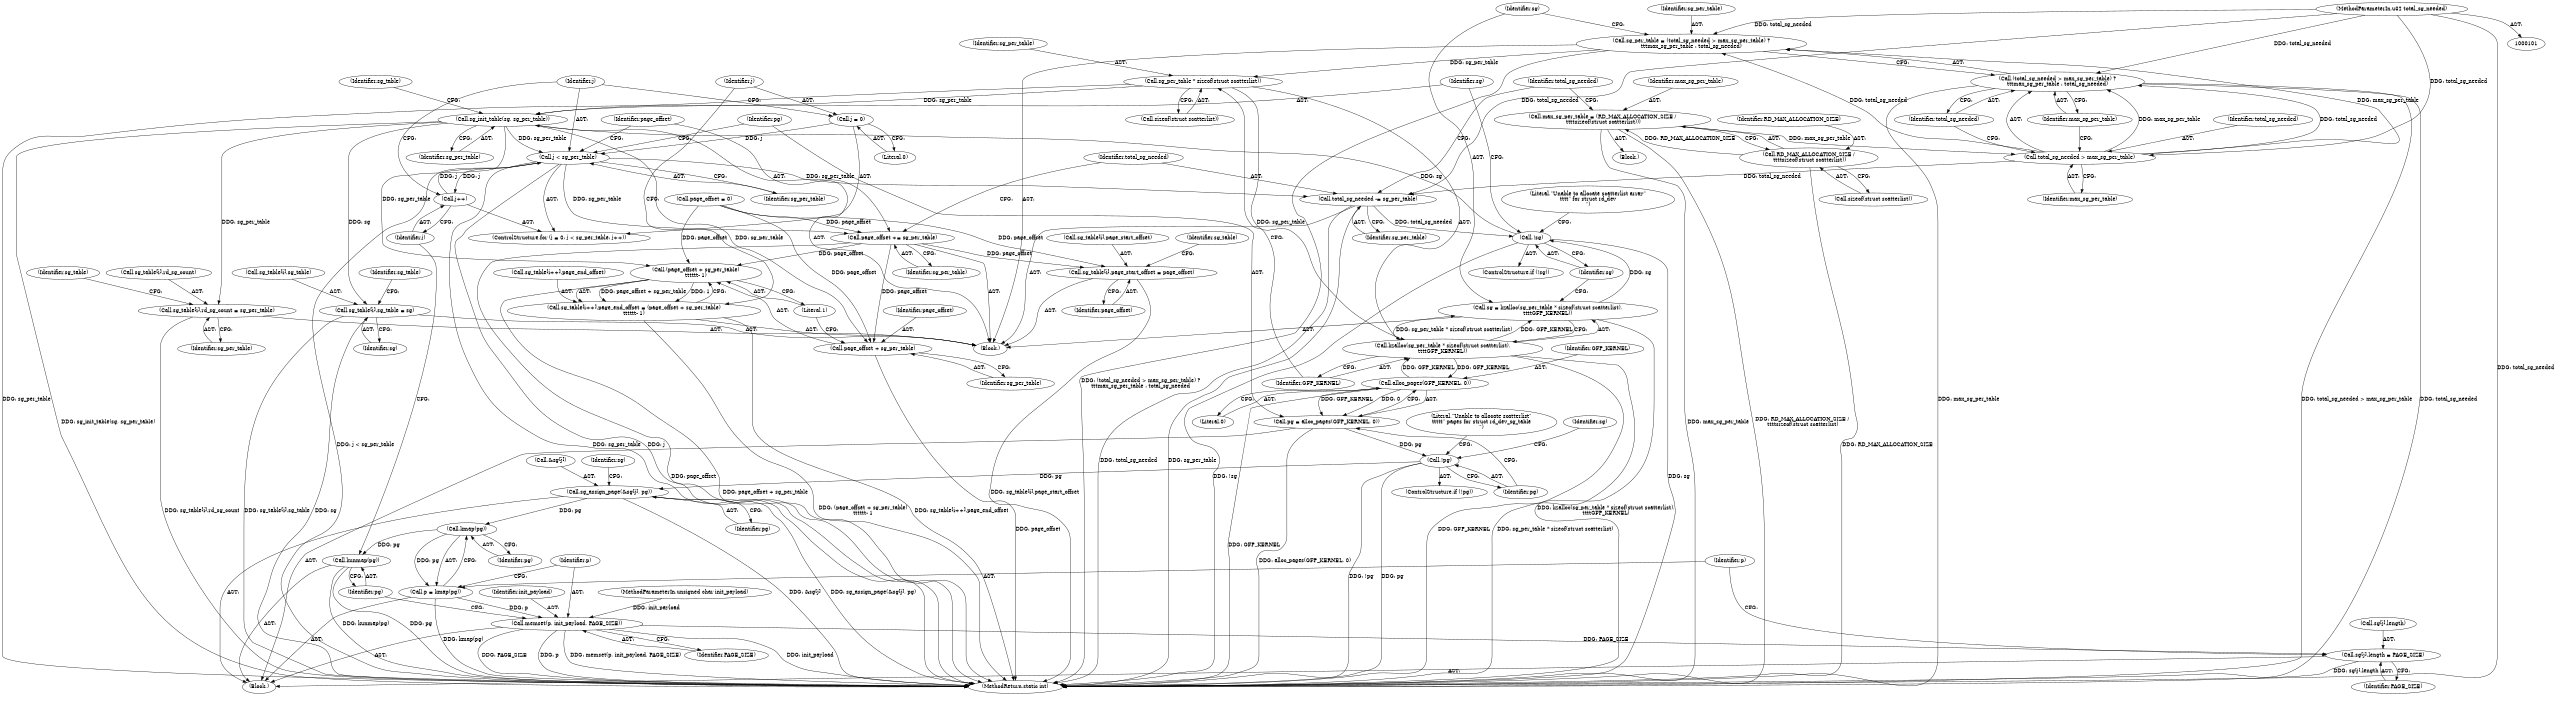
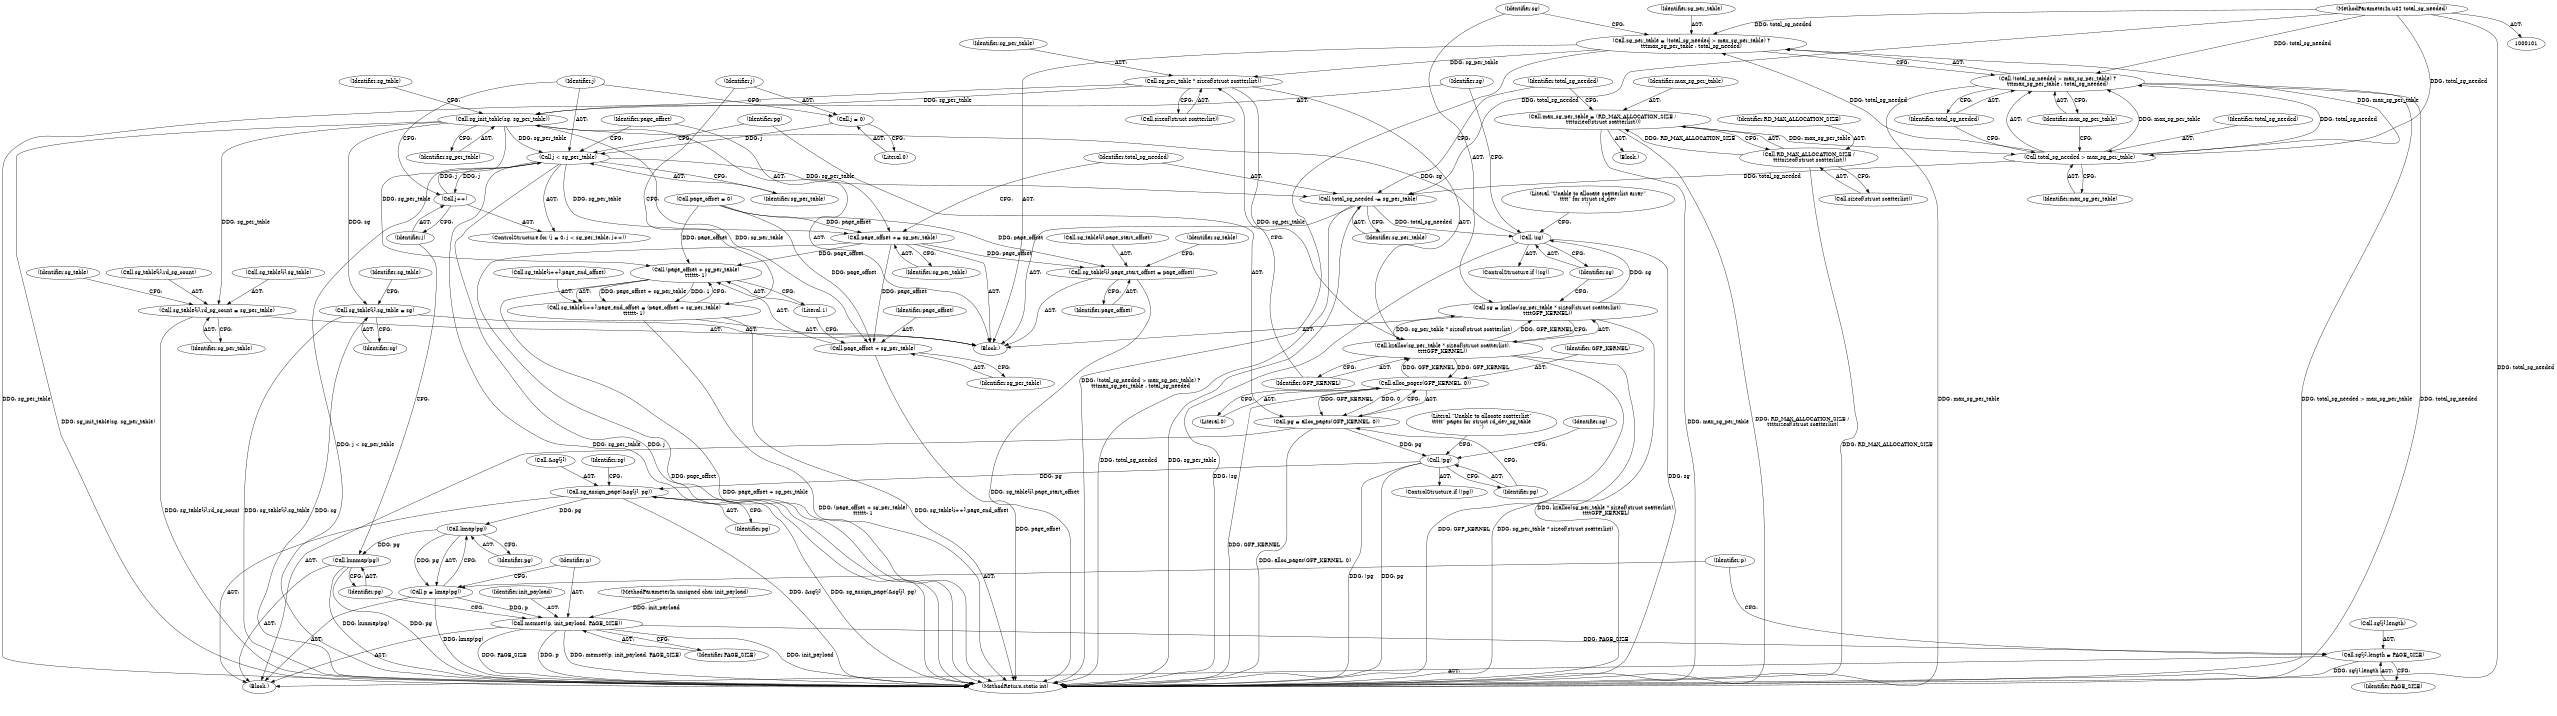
edge "(Call,j = 0)" -> "(ControlStructure,for (j = 0; j < sg_per_table; j++))": removed, label "AST:"
edge "(Call,sg_table[i].sg_table)" -> "(Call,sg_table[i].sg_table = sg)": now "(Call,sg_table[i].sg_table)" -> "(Call,sg_table[i].rd_sg_count = sg_per_table)"
